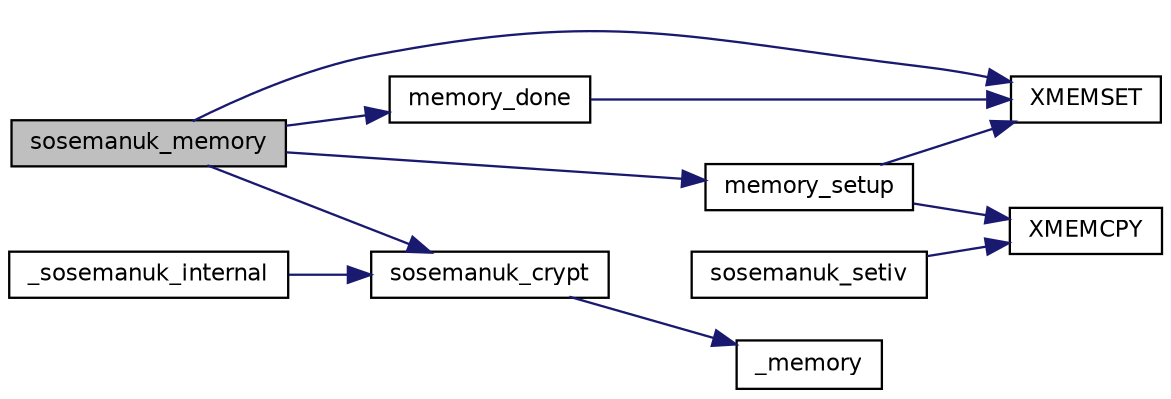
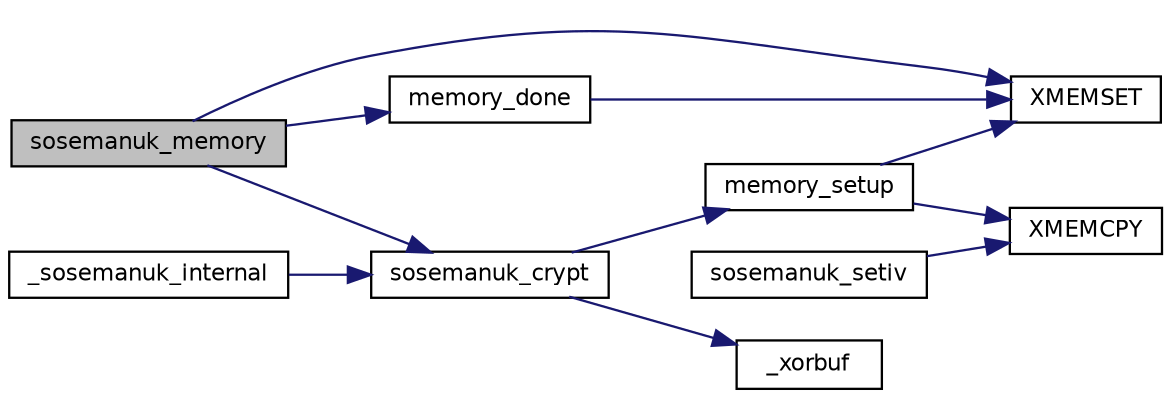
edge "sosemanuk_memory" -> "memory_setup": now "sosemanuk_crypt" -> "memory_setup"
node "_memory": label "_memory" -> "_xorbuf"
